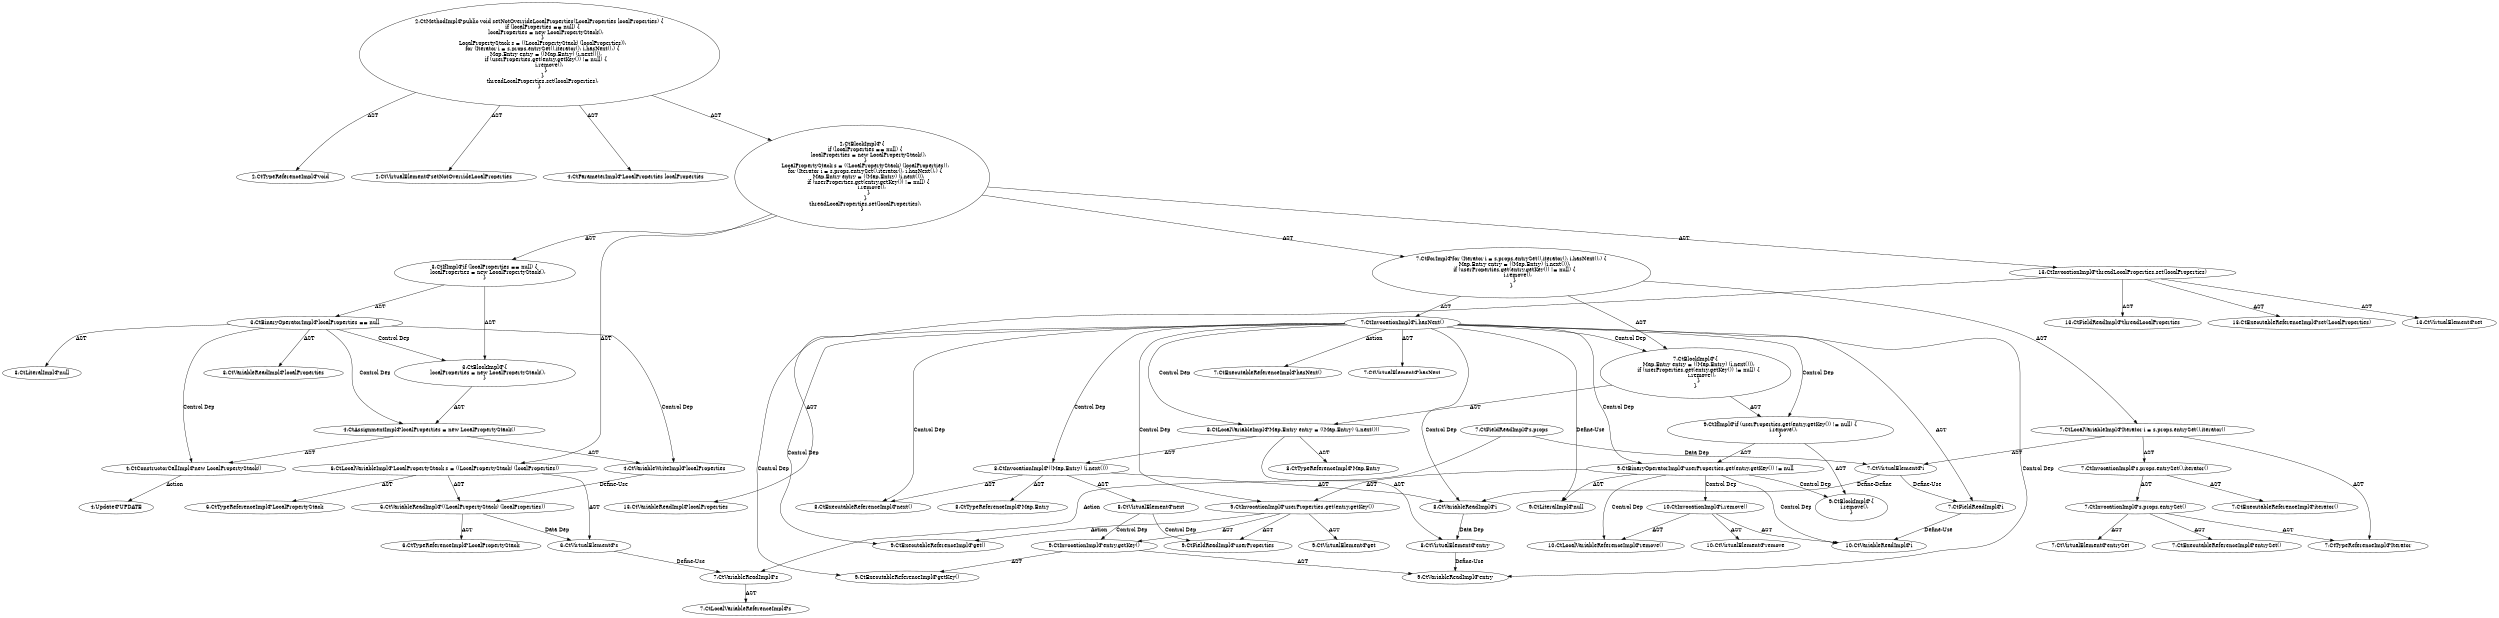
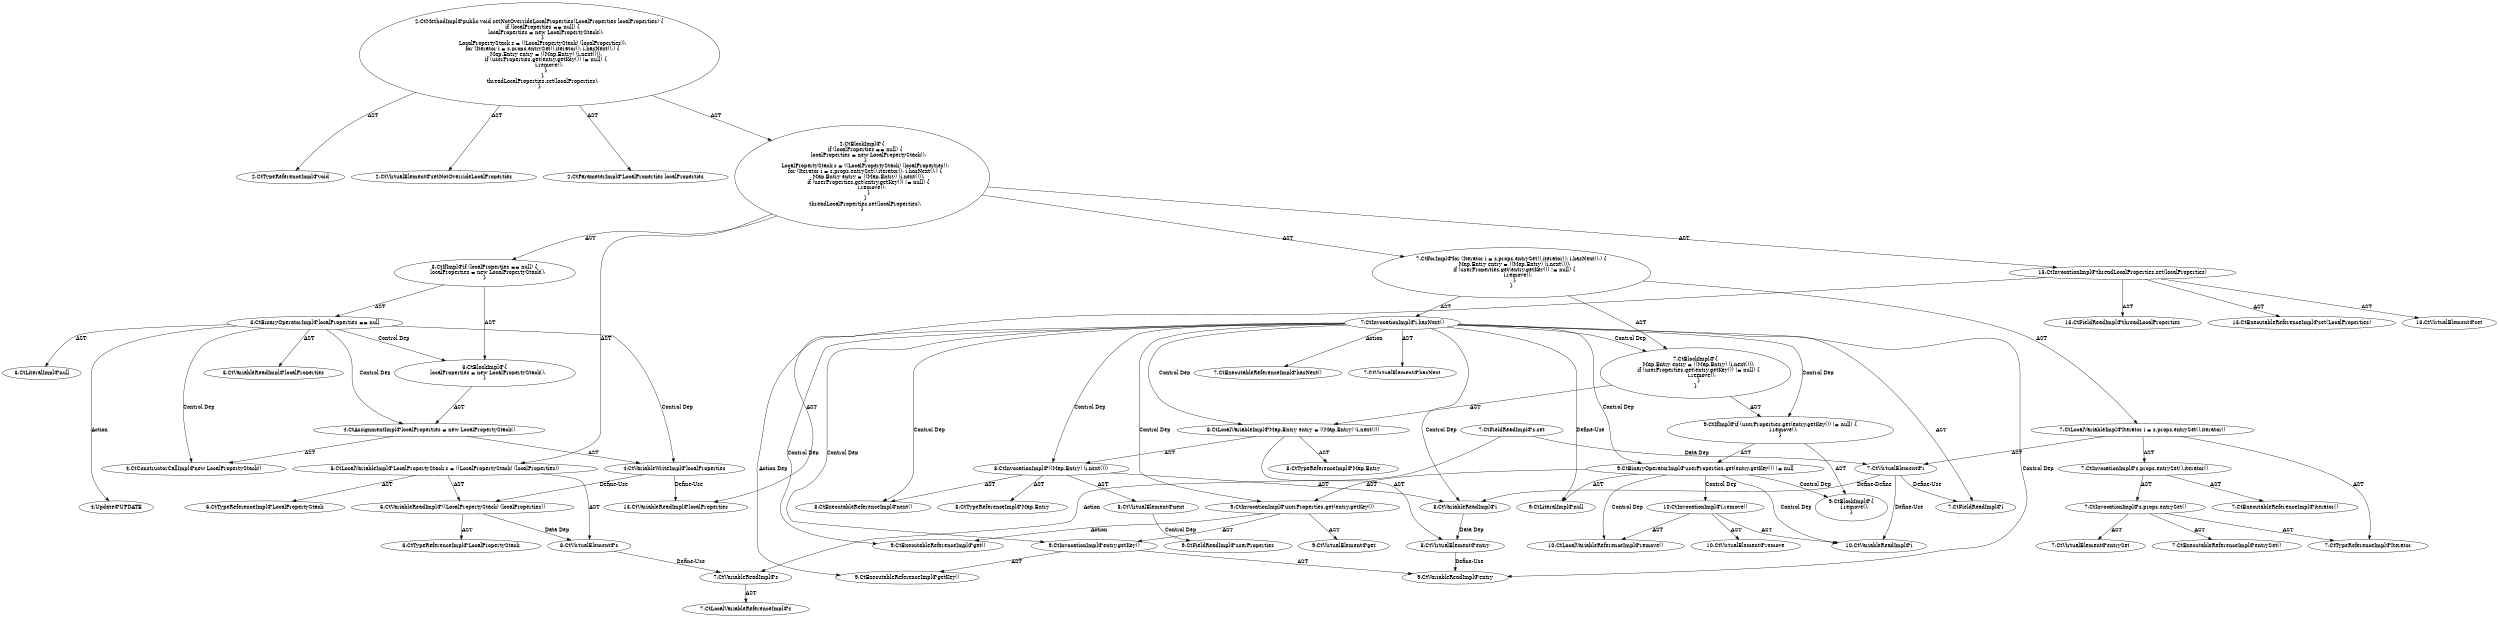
node "4:CtParameterImpl@LocalProperties localProperties": label "4:CtParameterImpl@LocalProperties localProperties" -> "2:CtParameterImpl@LocalProperties localProperties"
node "7:CtFieldReadImpl@s.props": label "7:CtFieldReadImpl@s.props" -> "7:CtFieldReadImpl@s.set"
edge "7:CtInvocationImpl@i.hasNext()" -> "9:CtExecutableReferenceImpl@getKey()": label "Control Dep" -> "Action Dep"
edge "4:CtVariableWriteImpl@localProperties" -> "13:CtVariableReadImpl@localProperties": added, label "Define-Use"
edge "4:CtConstructorCallImpl@new LocalPropertyStack()" -> "4:Update@UPDATE": now "3:CtBinaryOperatorImpl@localProperties == null" -> "4:Update@UPDATE"
edge "8:CtVirtualElement@next" -> "9:CtInvocationImpl@entry.getKey()": now "7:CtInvocationImpl@i.hasNext()" -> "9:CtInvocationImpl@entry.getKey()"
edge "9:CtInvocationImpl@userProperties.get(entry.getKey())" -> "9:CtFieldReadImpl@userProperties": removed, label "AST"
edge "7:CtFieldReadImpl@i" -> "10:CtVariableReadImpl@i": now "7:CtVirtualElement@i" -> "10:CtVariableReadImpl@i"
